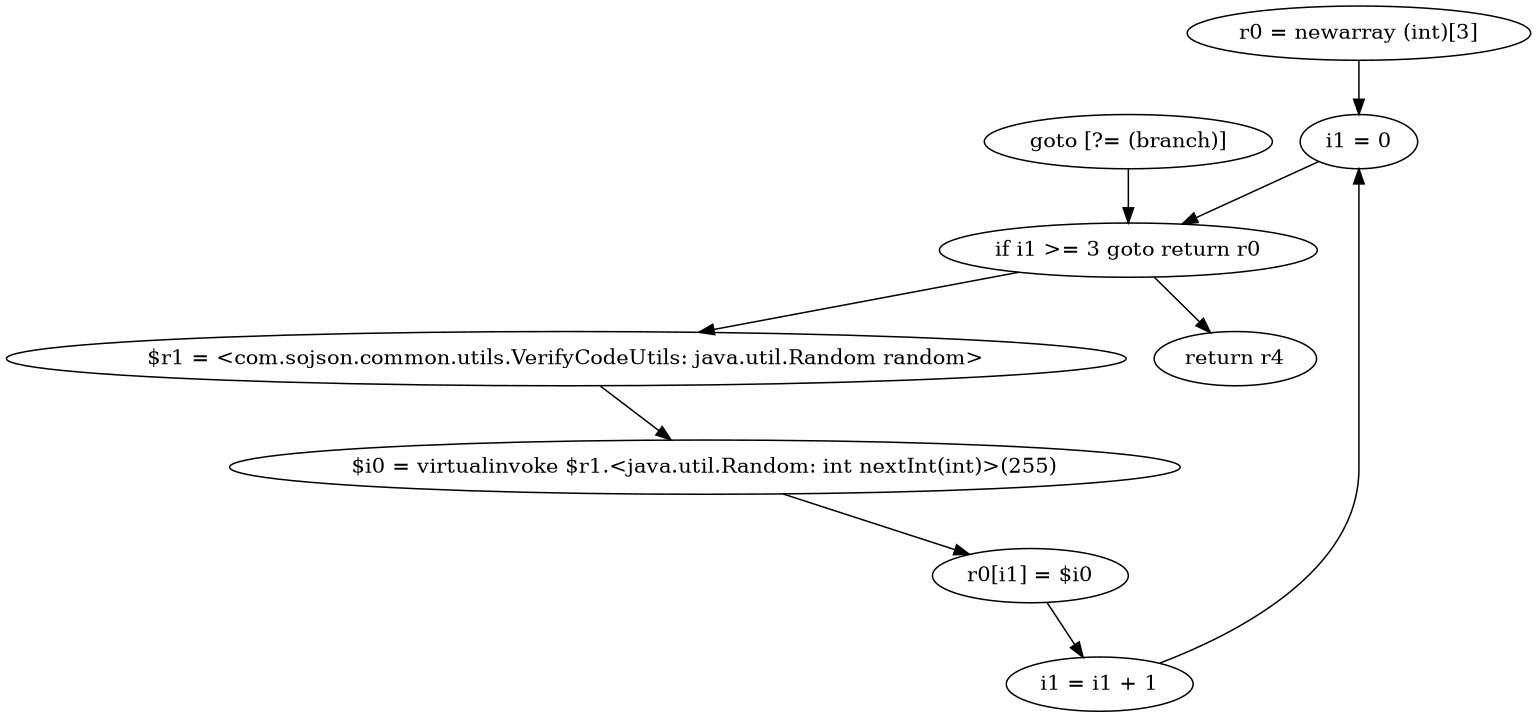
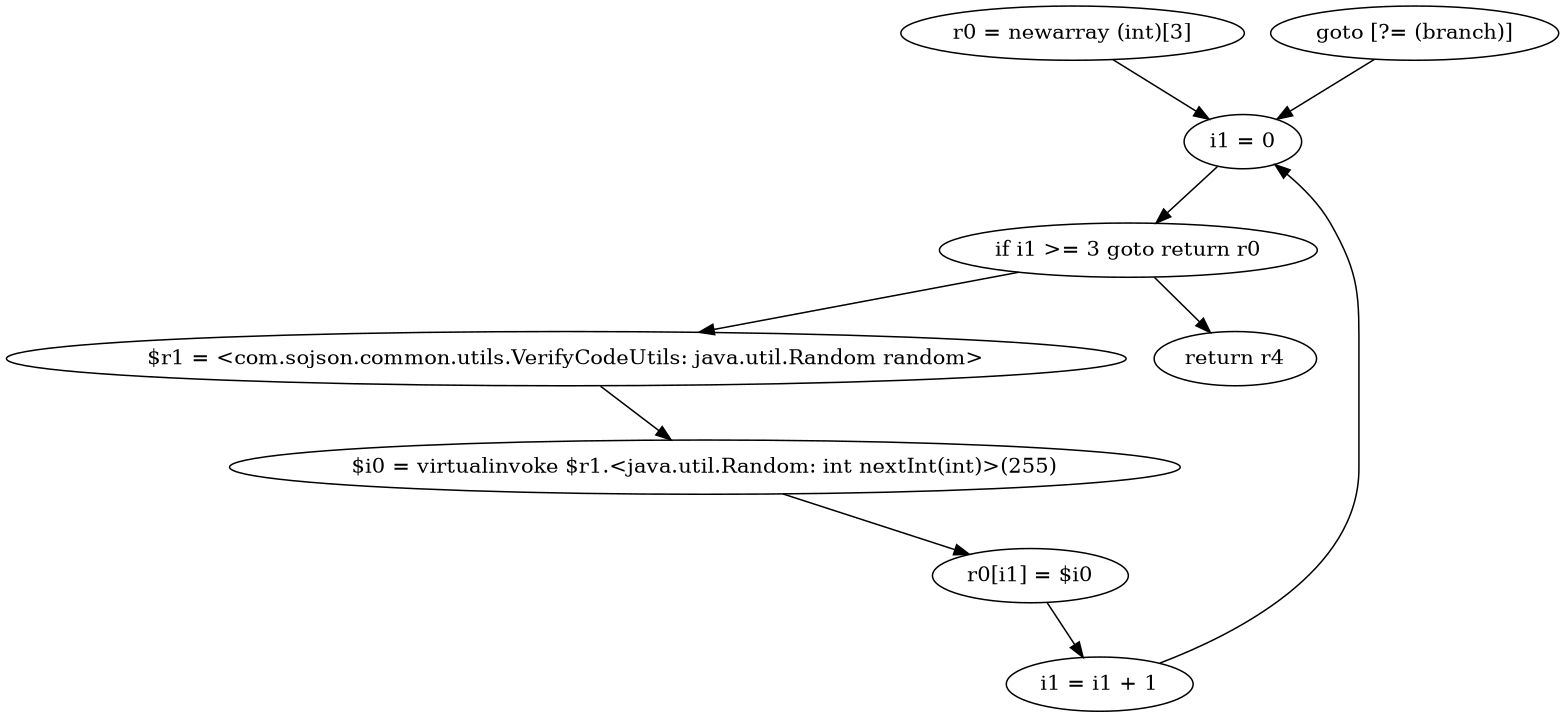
edge "goto [?= (branch)]" -> "if i1 >= 3 goto return r0": now "goto [?= (branch)]" -> "i1 = 0"
